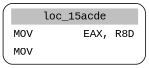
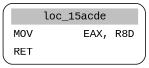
node "loc_15acde": text "MOV" -> "RET"
